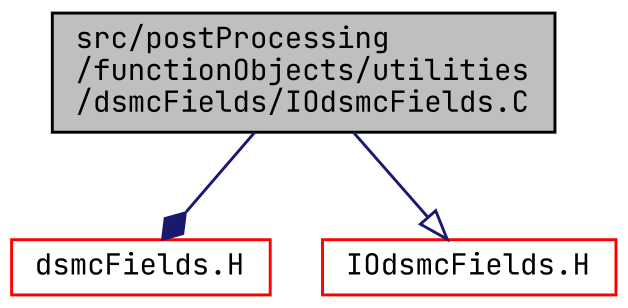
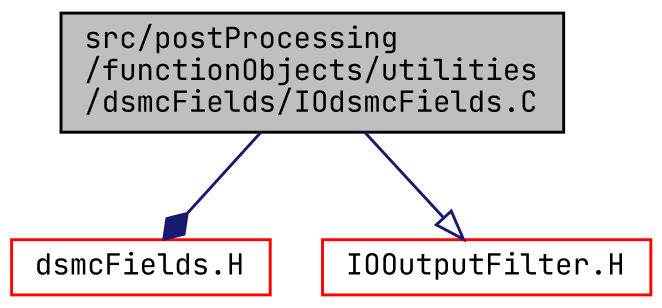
node "IOdsmcFields.H": label "IOdsmcFields.H" -> "IOOutputFilter.H"
